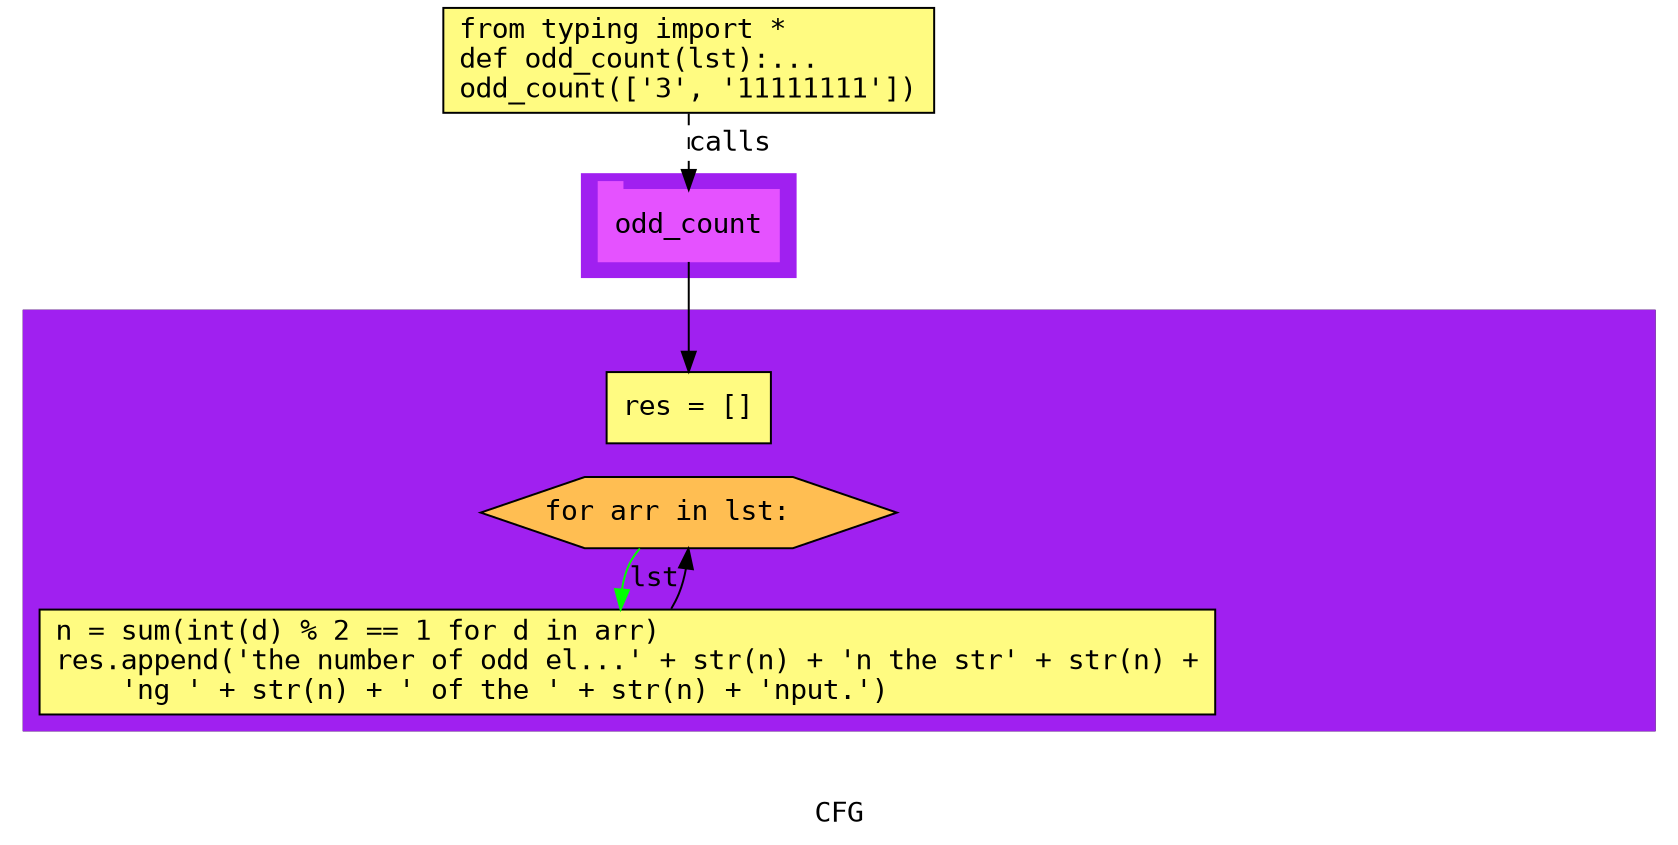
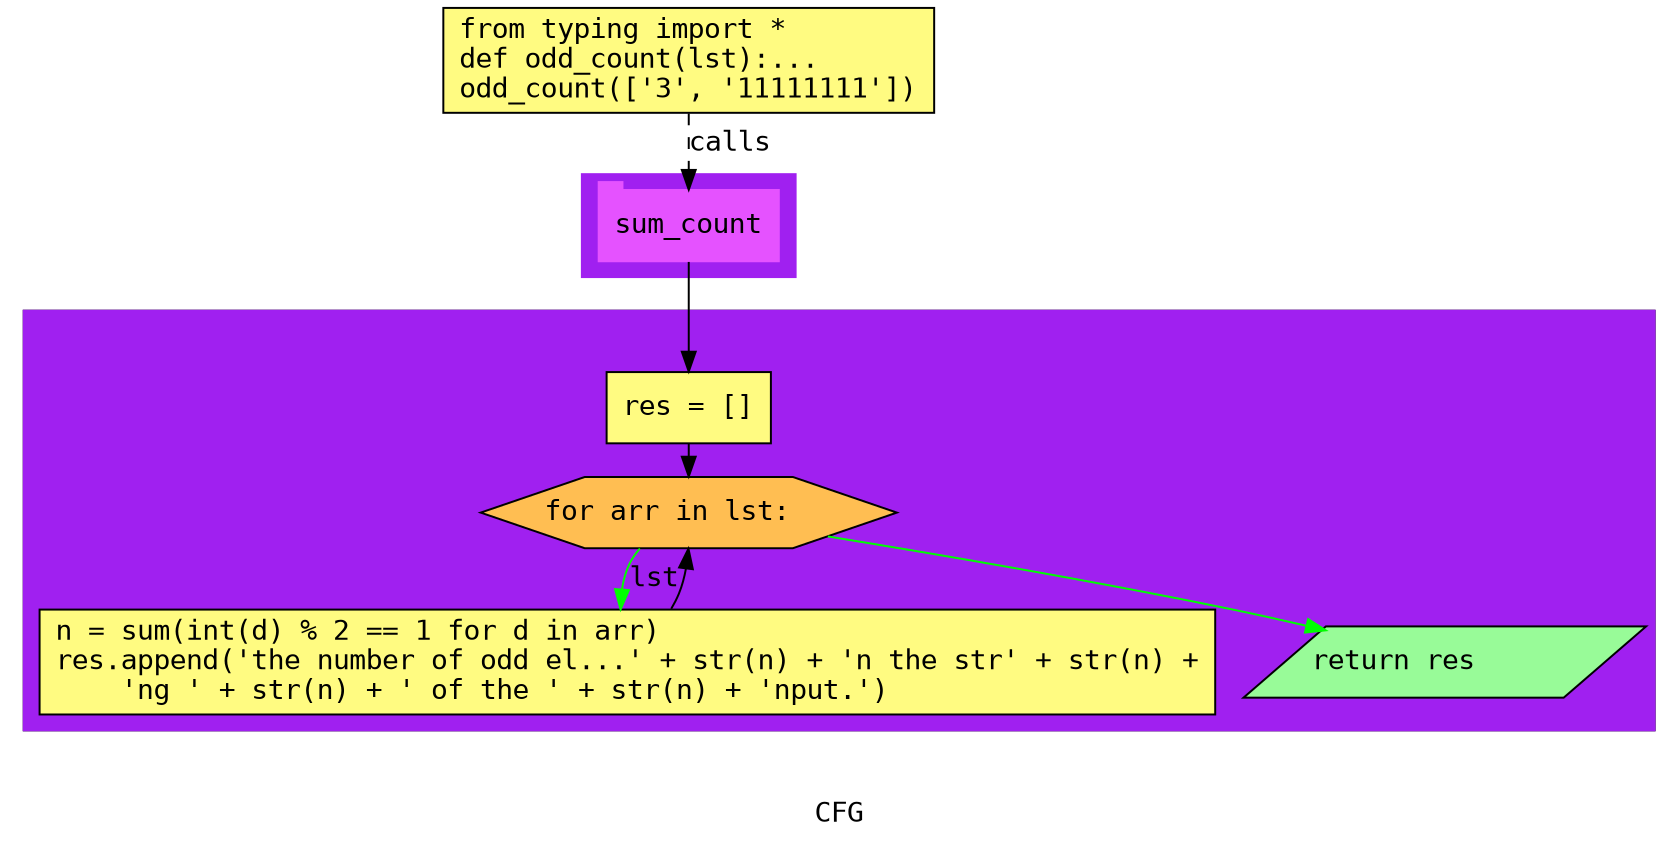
node "odd_count": label "odd_count" -> "sum_count"
edge "res = []" -> "for arr in lst:": added
node "return res": added
